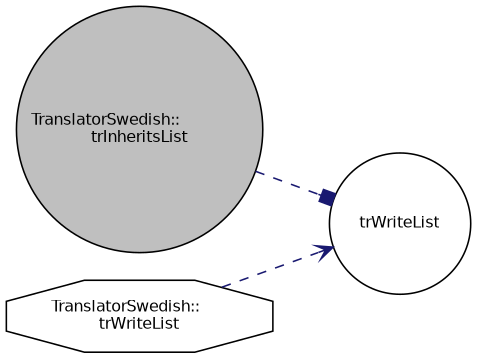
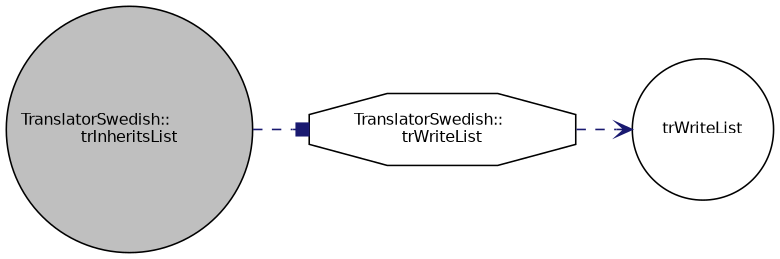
edge "TranslatorSwedish:: trInheritsList" -> "trWriteList": now "TranslatorSwedish:: trInheritsList" -> "TranslatorSwedish:: trWriteList"
